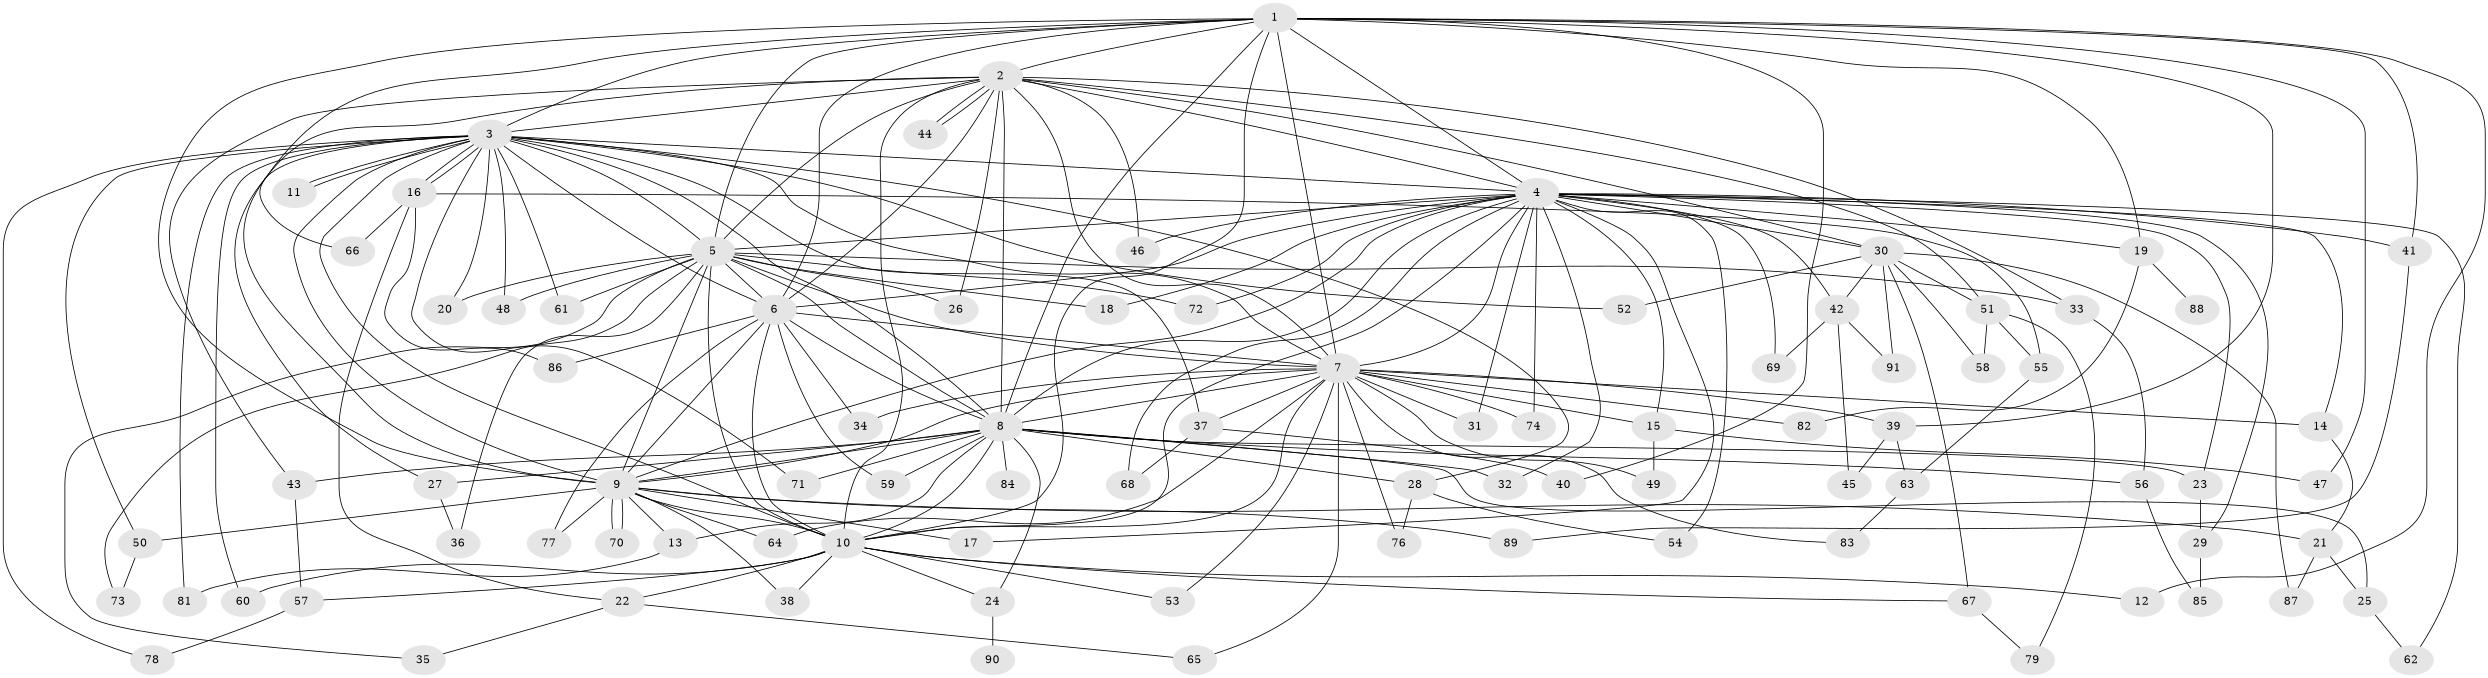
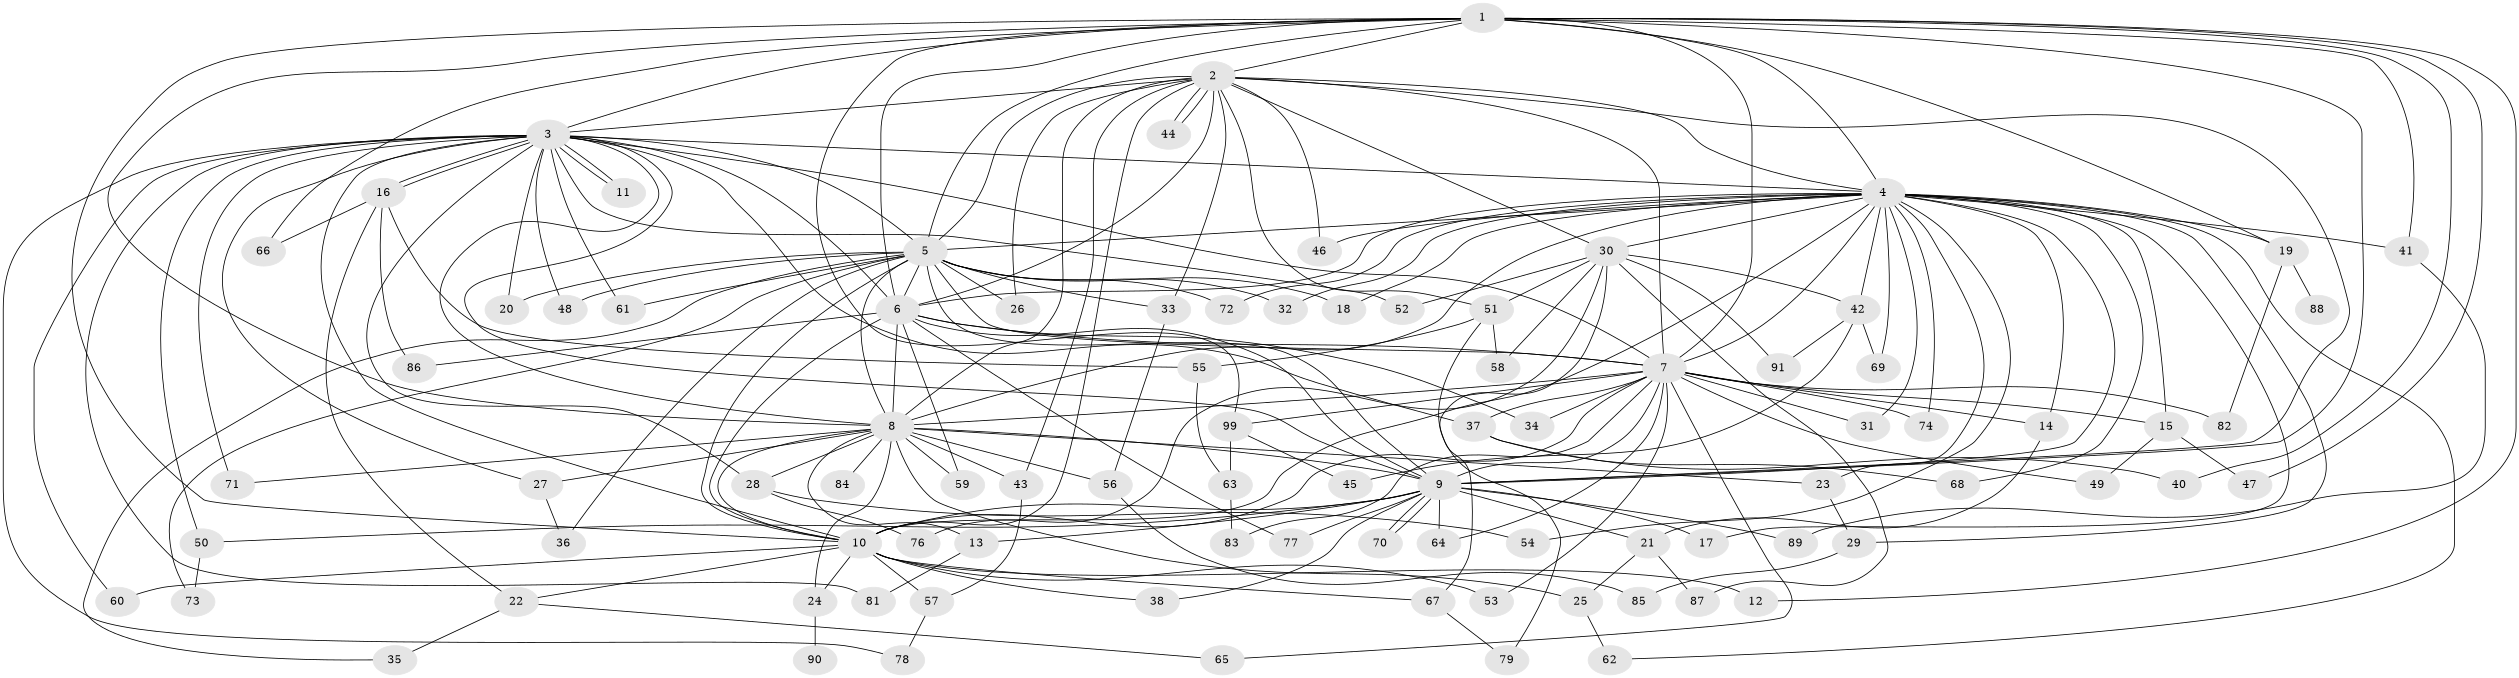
node "39": label "39" -> "99"
edge "8" -- "32": now "5" -- "32"
edge "7" -- "76": now "30" -- "76"
